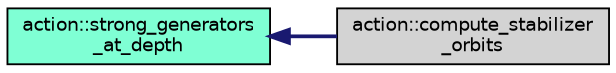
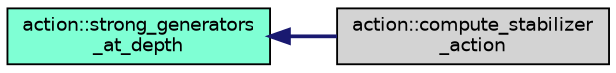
node "action::compute_stabilizer _orbits": label "action::compute_stabilizer _orbits" -> "action::compute_stabilizer _action"
